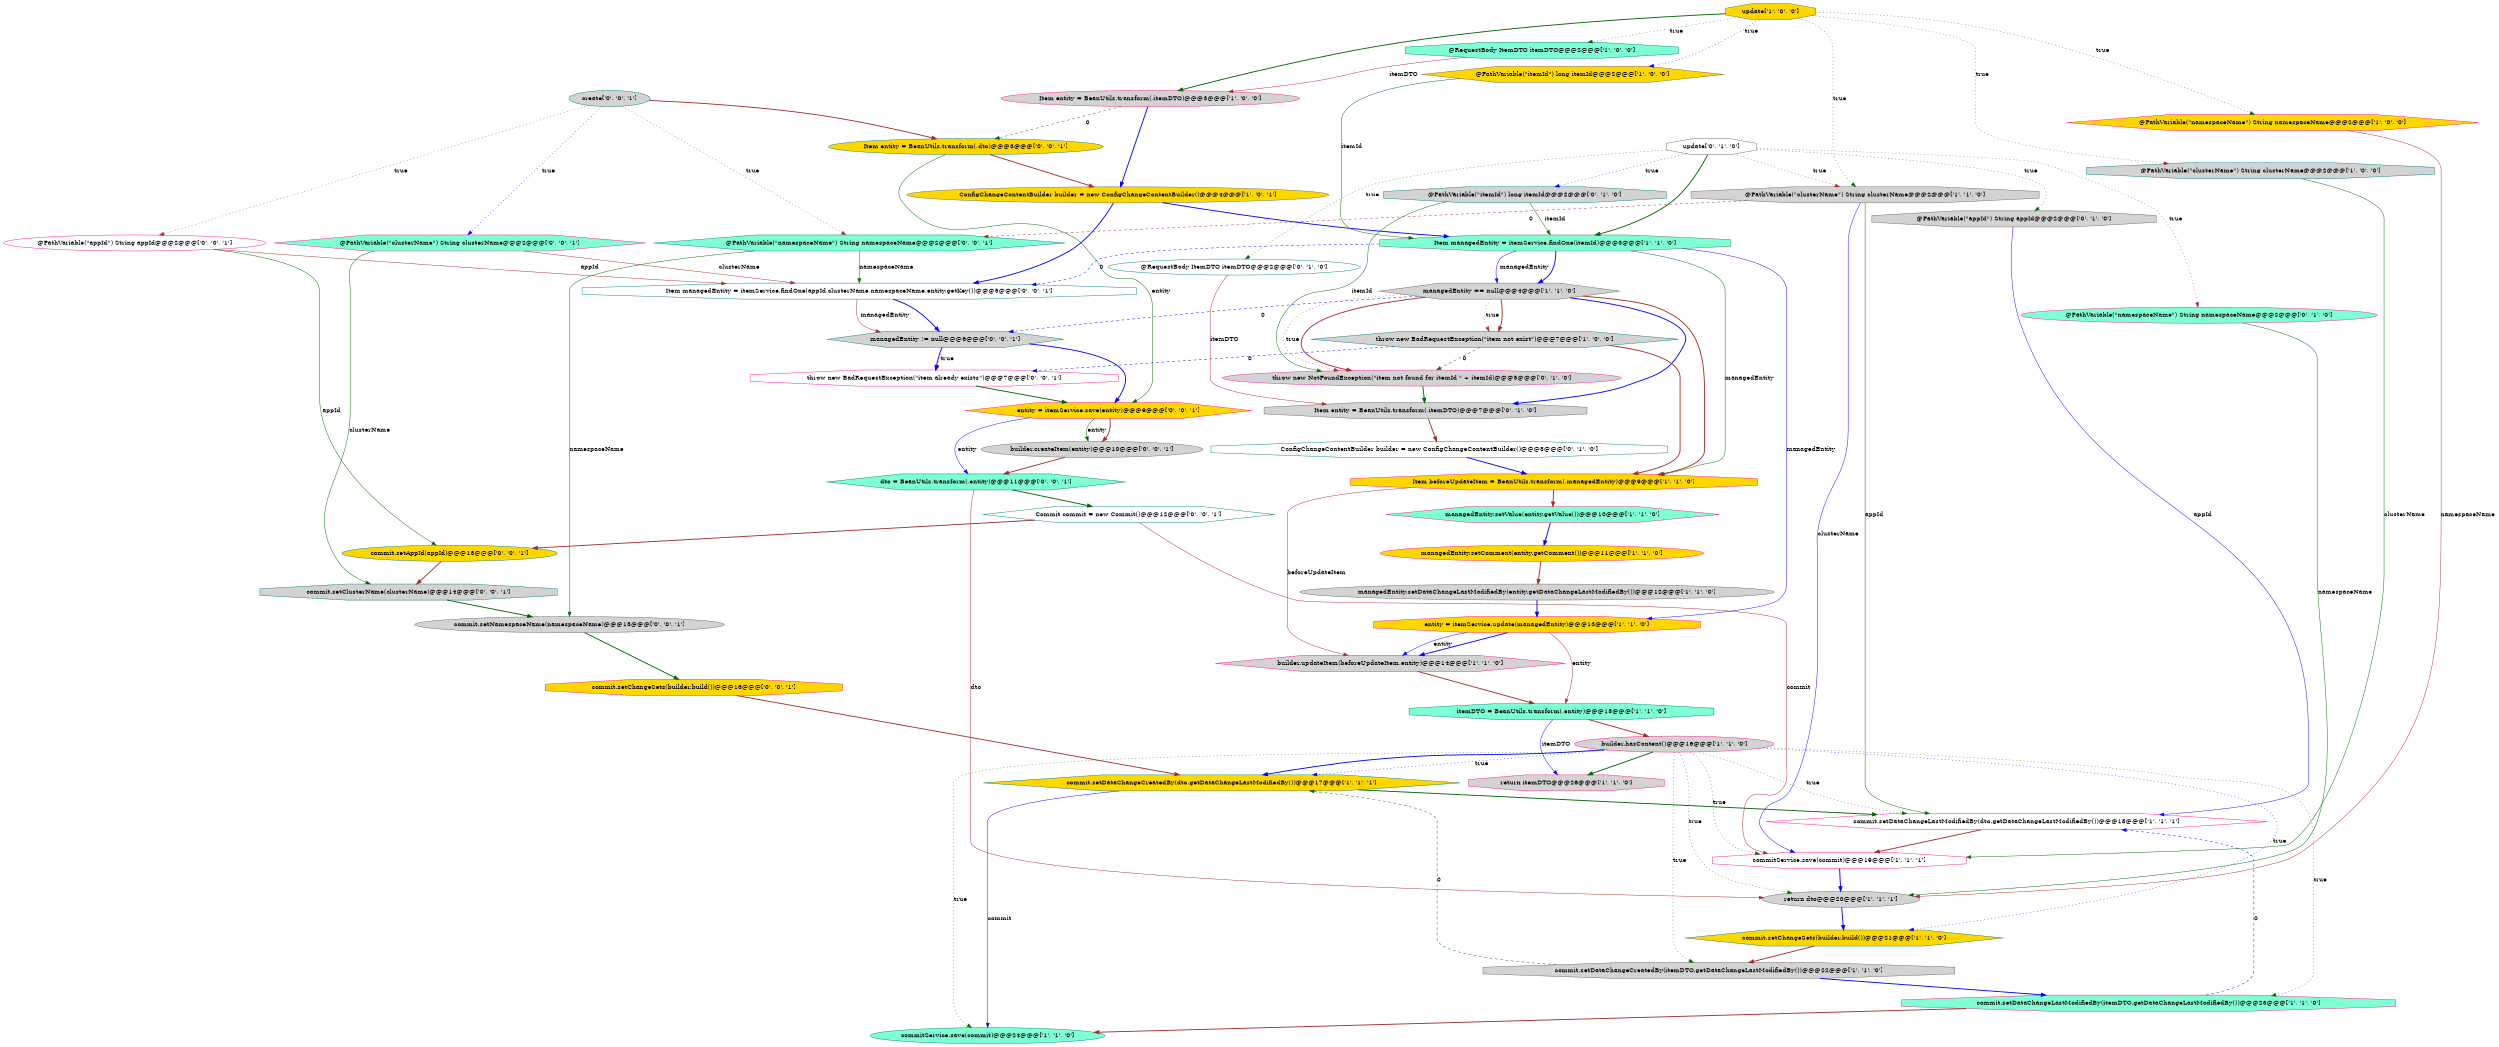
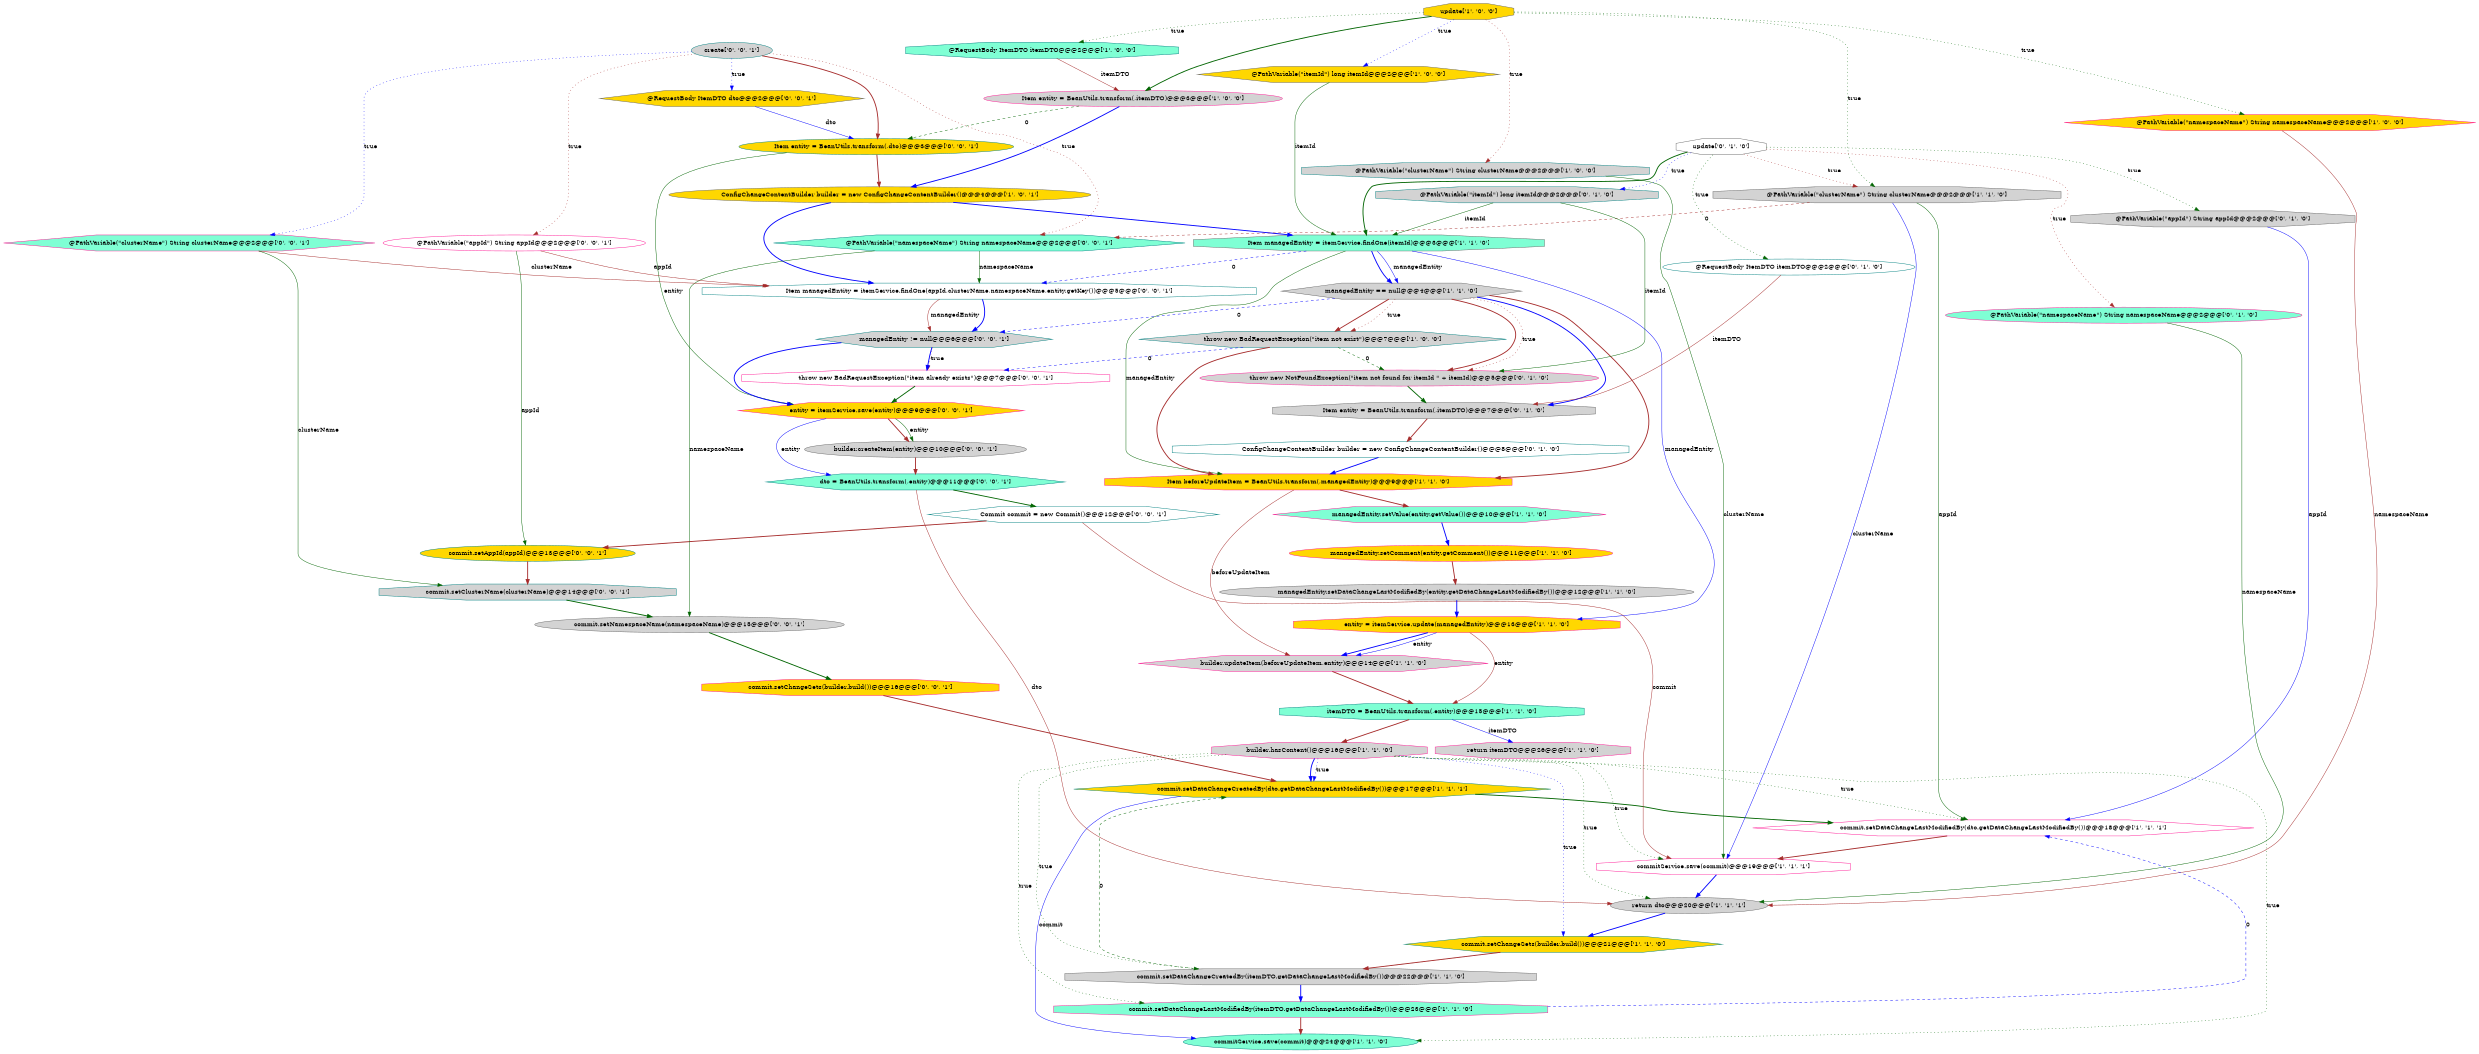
node "@RequestBody ItemDTO dto@@@2@@@['0', '0', '1']": added
node "builder.hasContent()@@@16@@@['1', '1', '0']": shape ellipse -> octagon
edge "builder.hasContent()@@@16@@@['1', '1', '0']" -> "return itemDTO@@@26@@@['1', '1', '0']": removed
